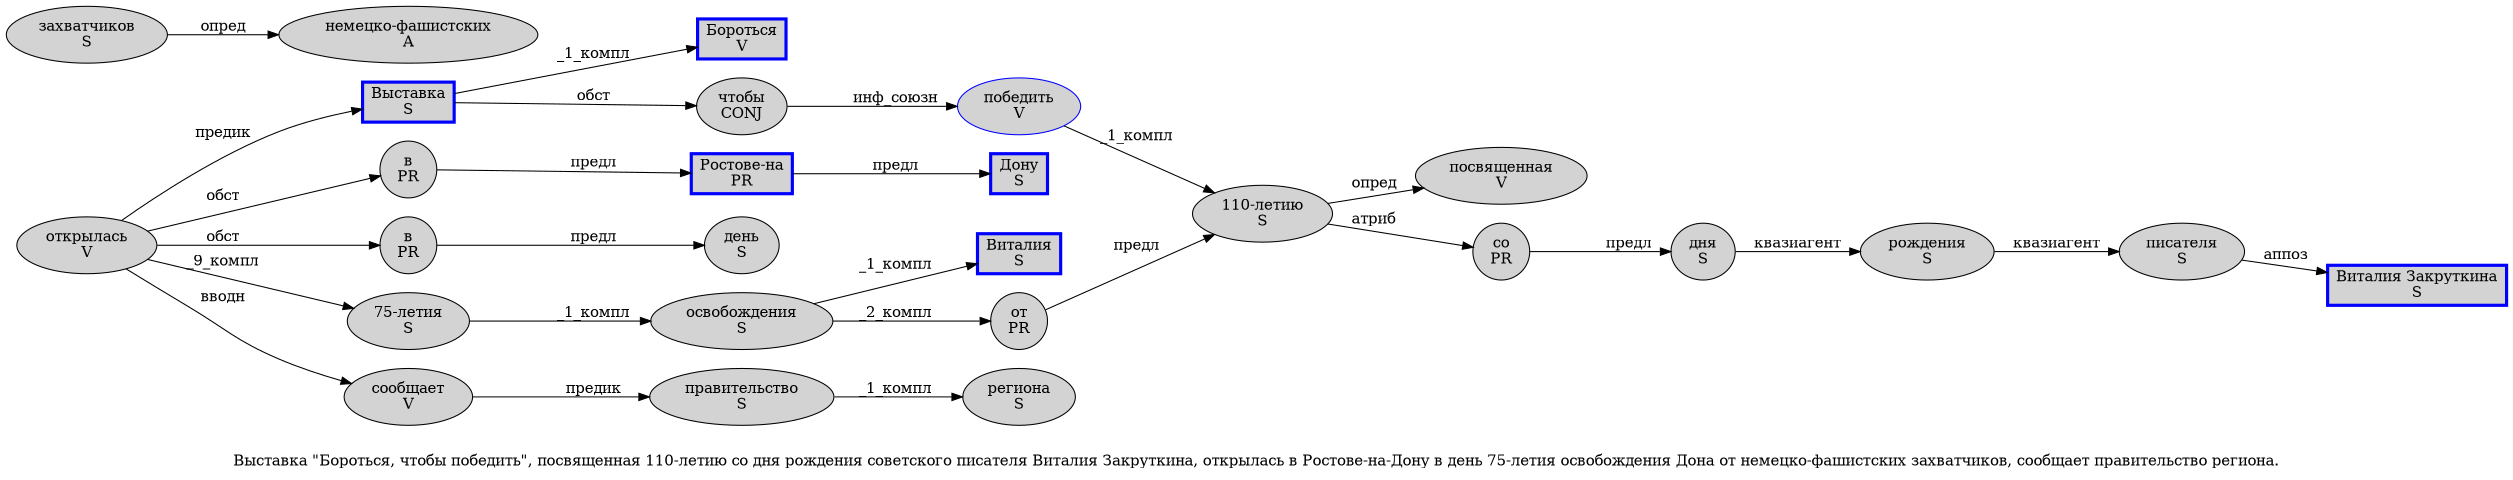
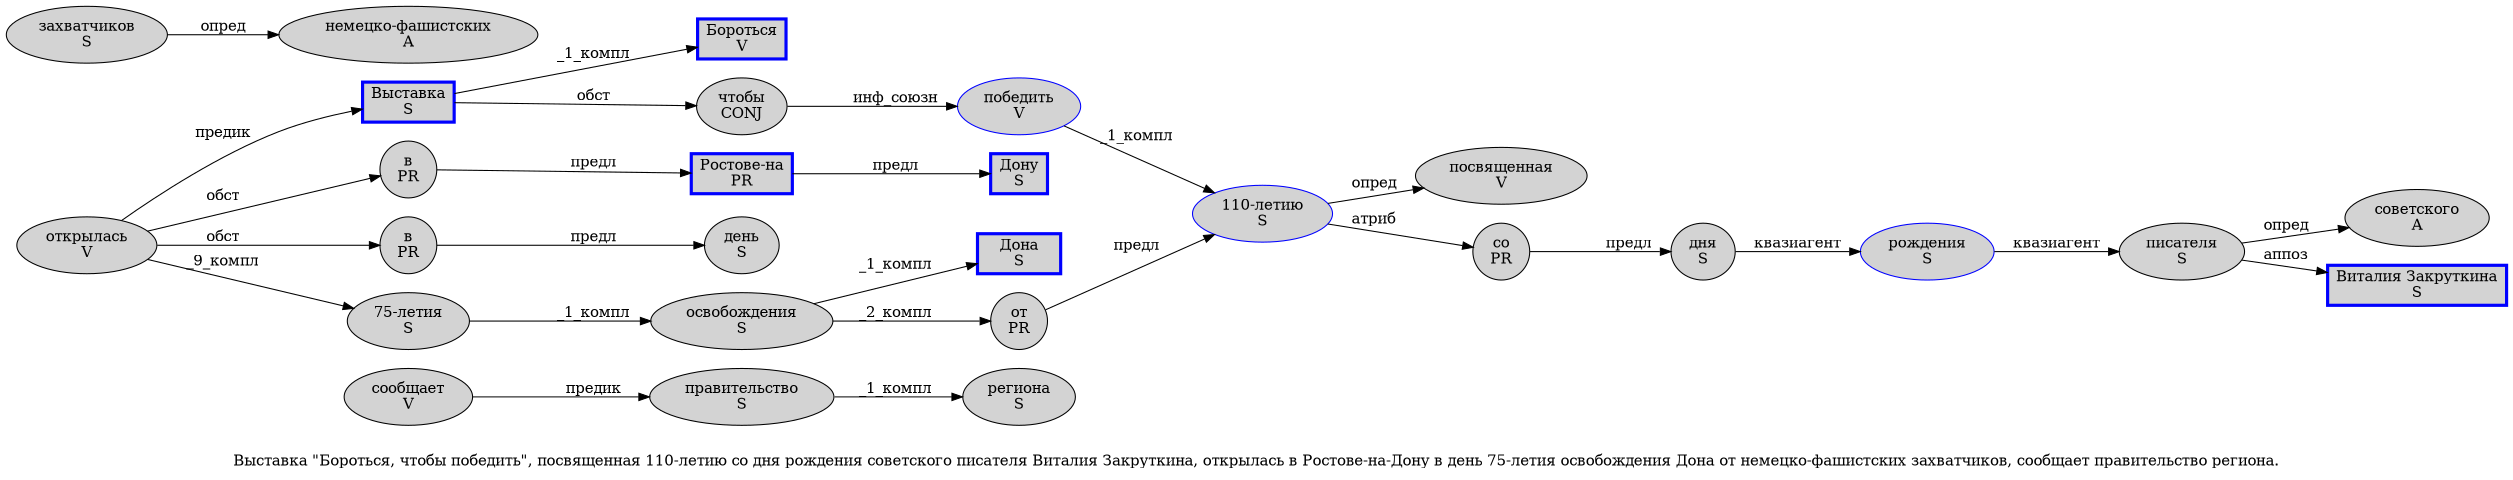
node "110-летию S": color black -> blue
node "советского A": added
node "рождения S": color black -> blue
node "Виталия S": label "Виталия S" -> "Дона S"
edge "открылась V" -> "сообщает V": removed, label "вводн"
